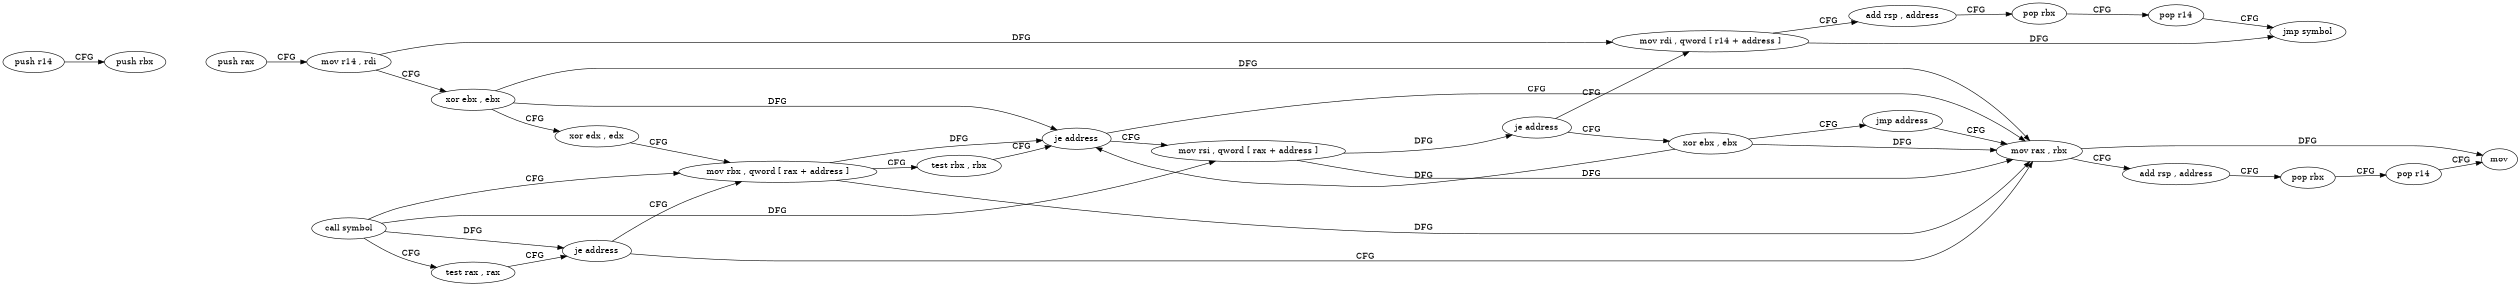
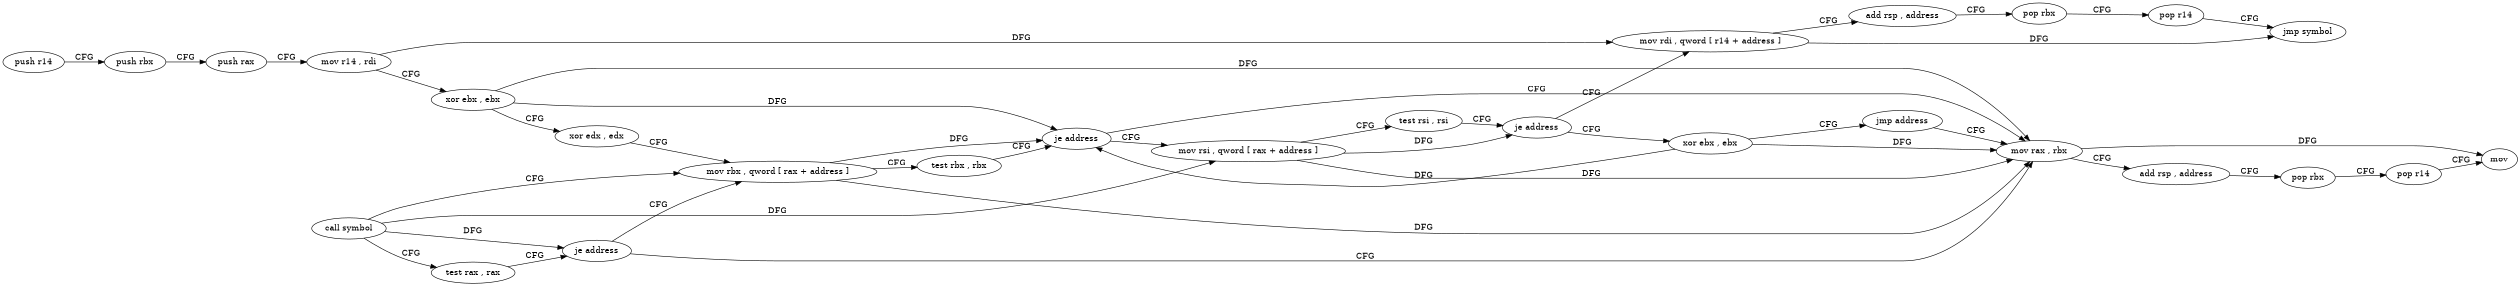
edge "push rbx" -> "push rax": added, label "CFG"
node "test rsi , rsi": added
